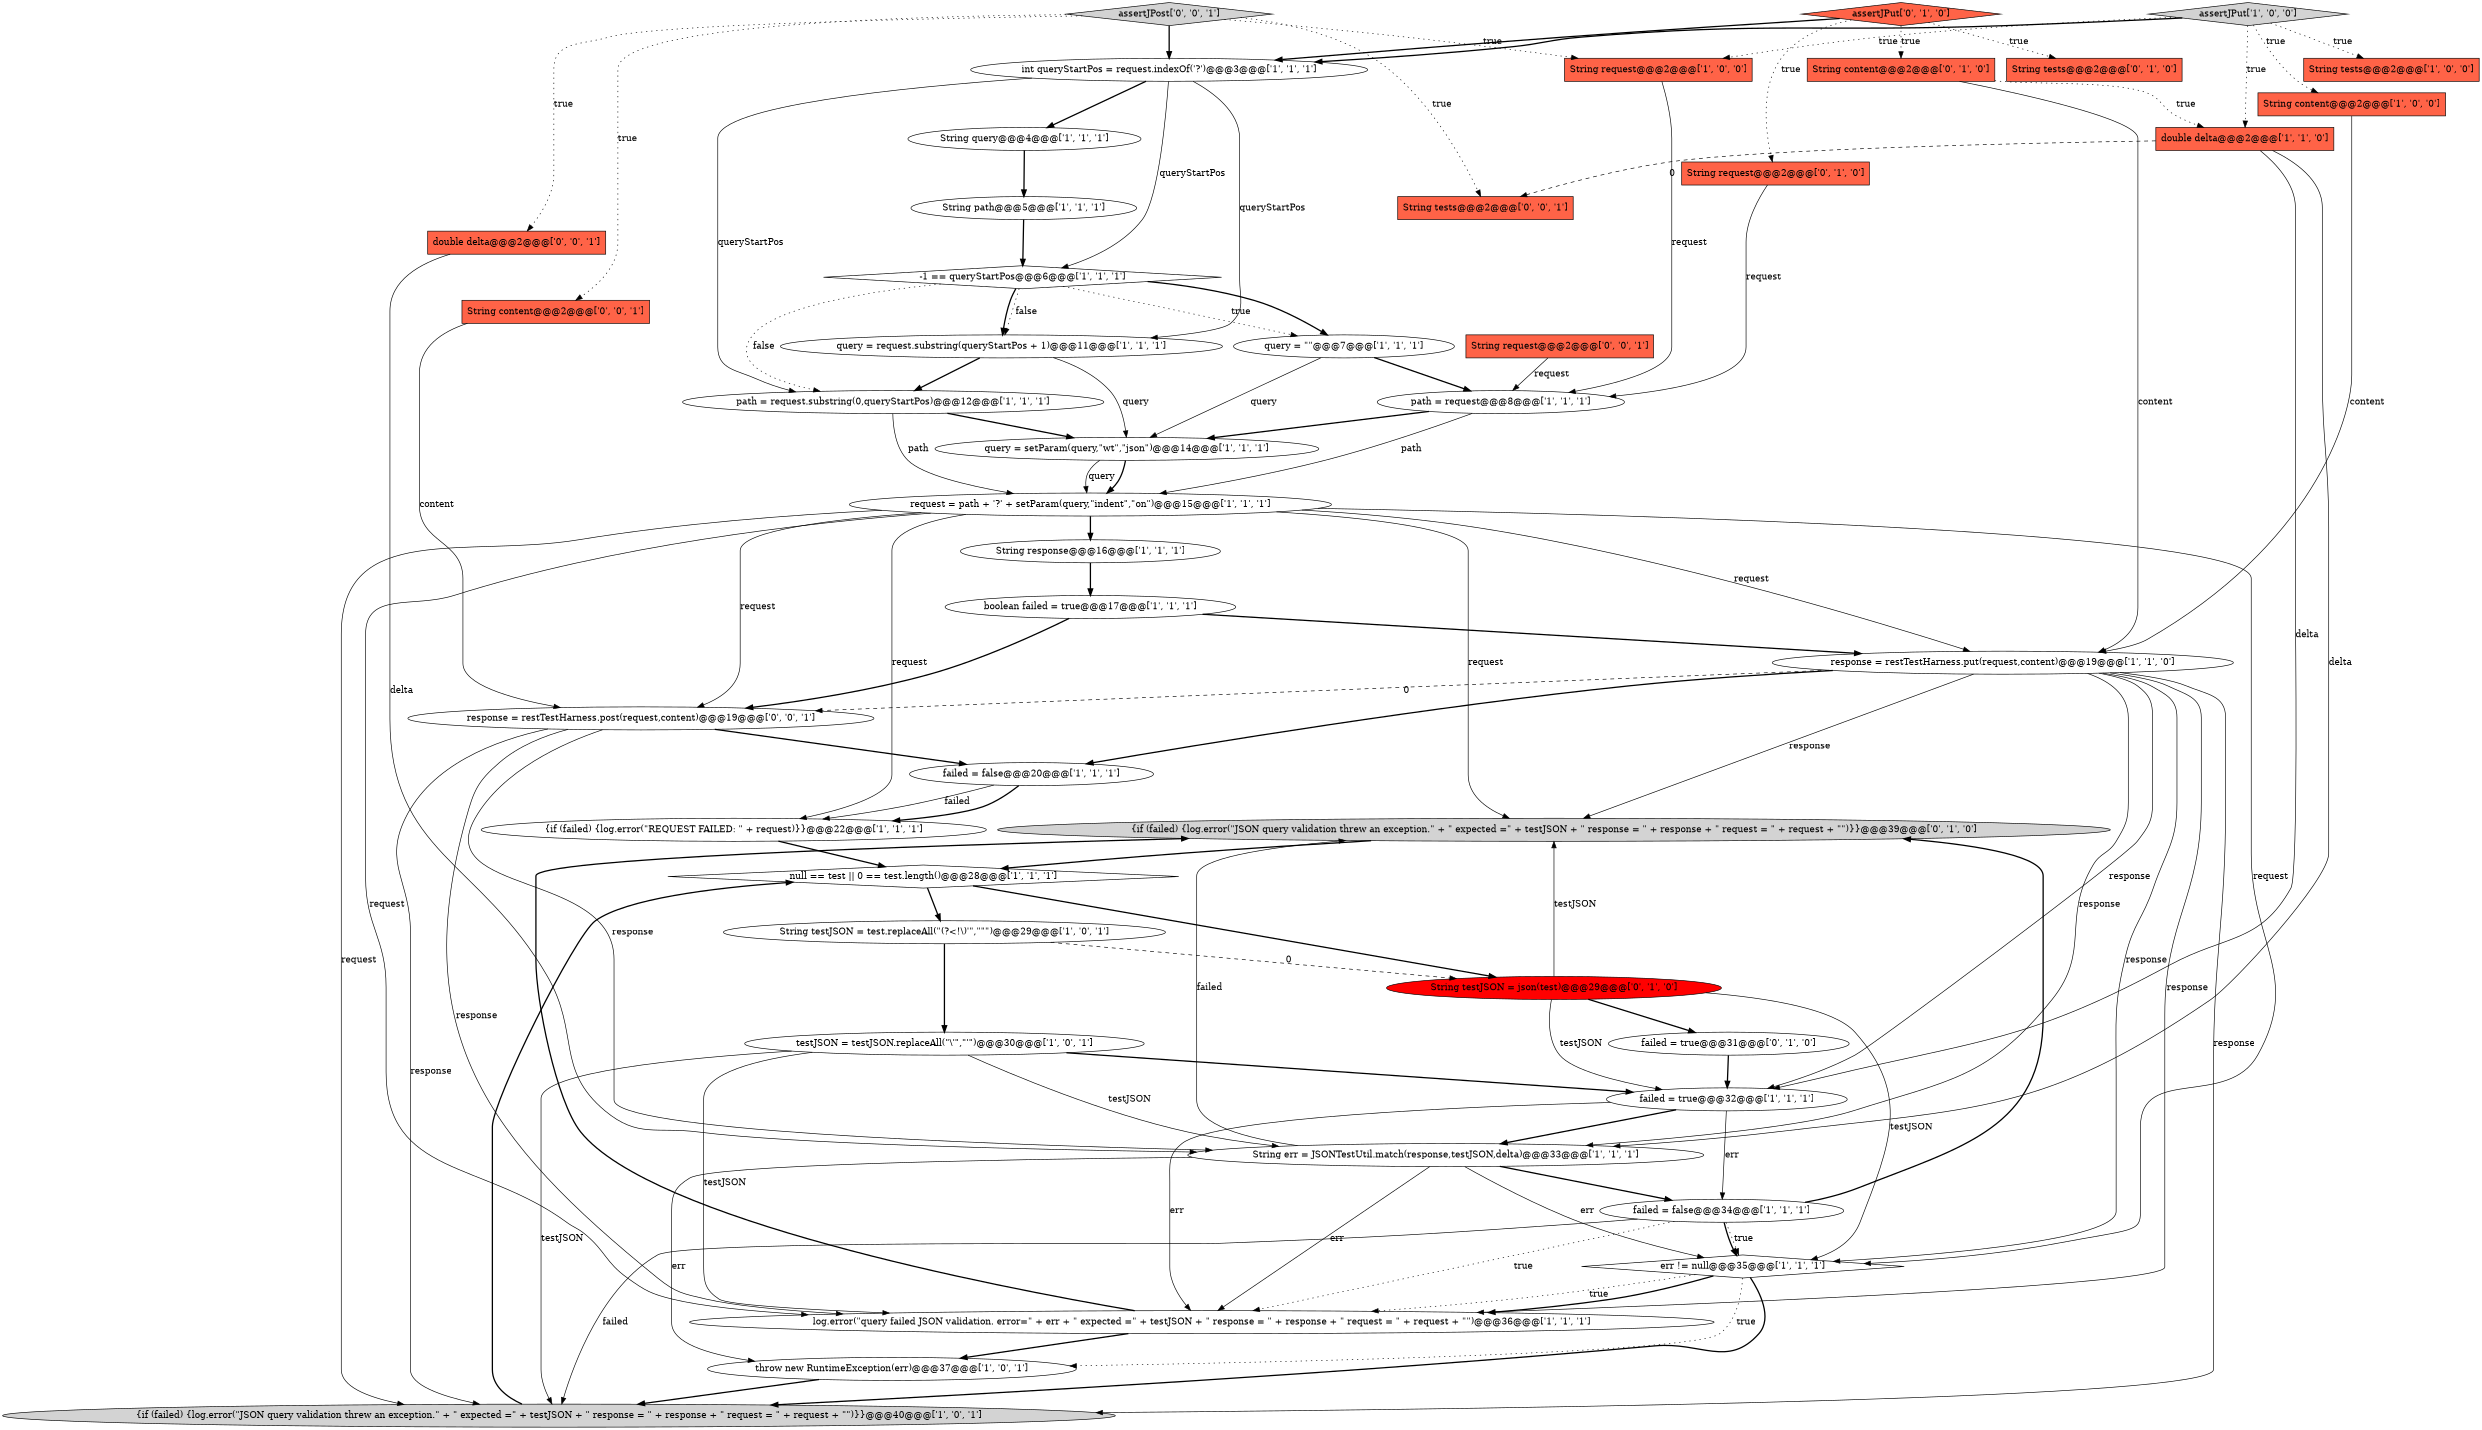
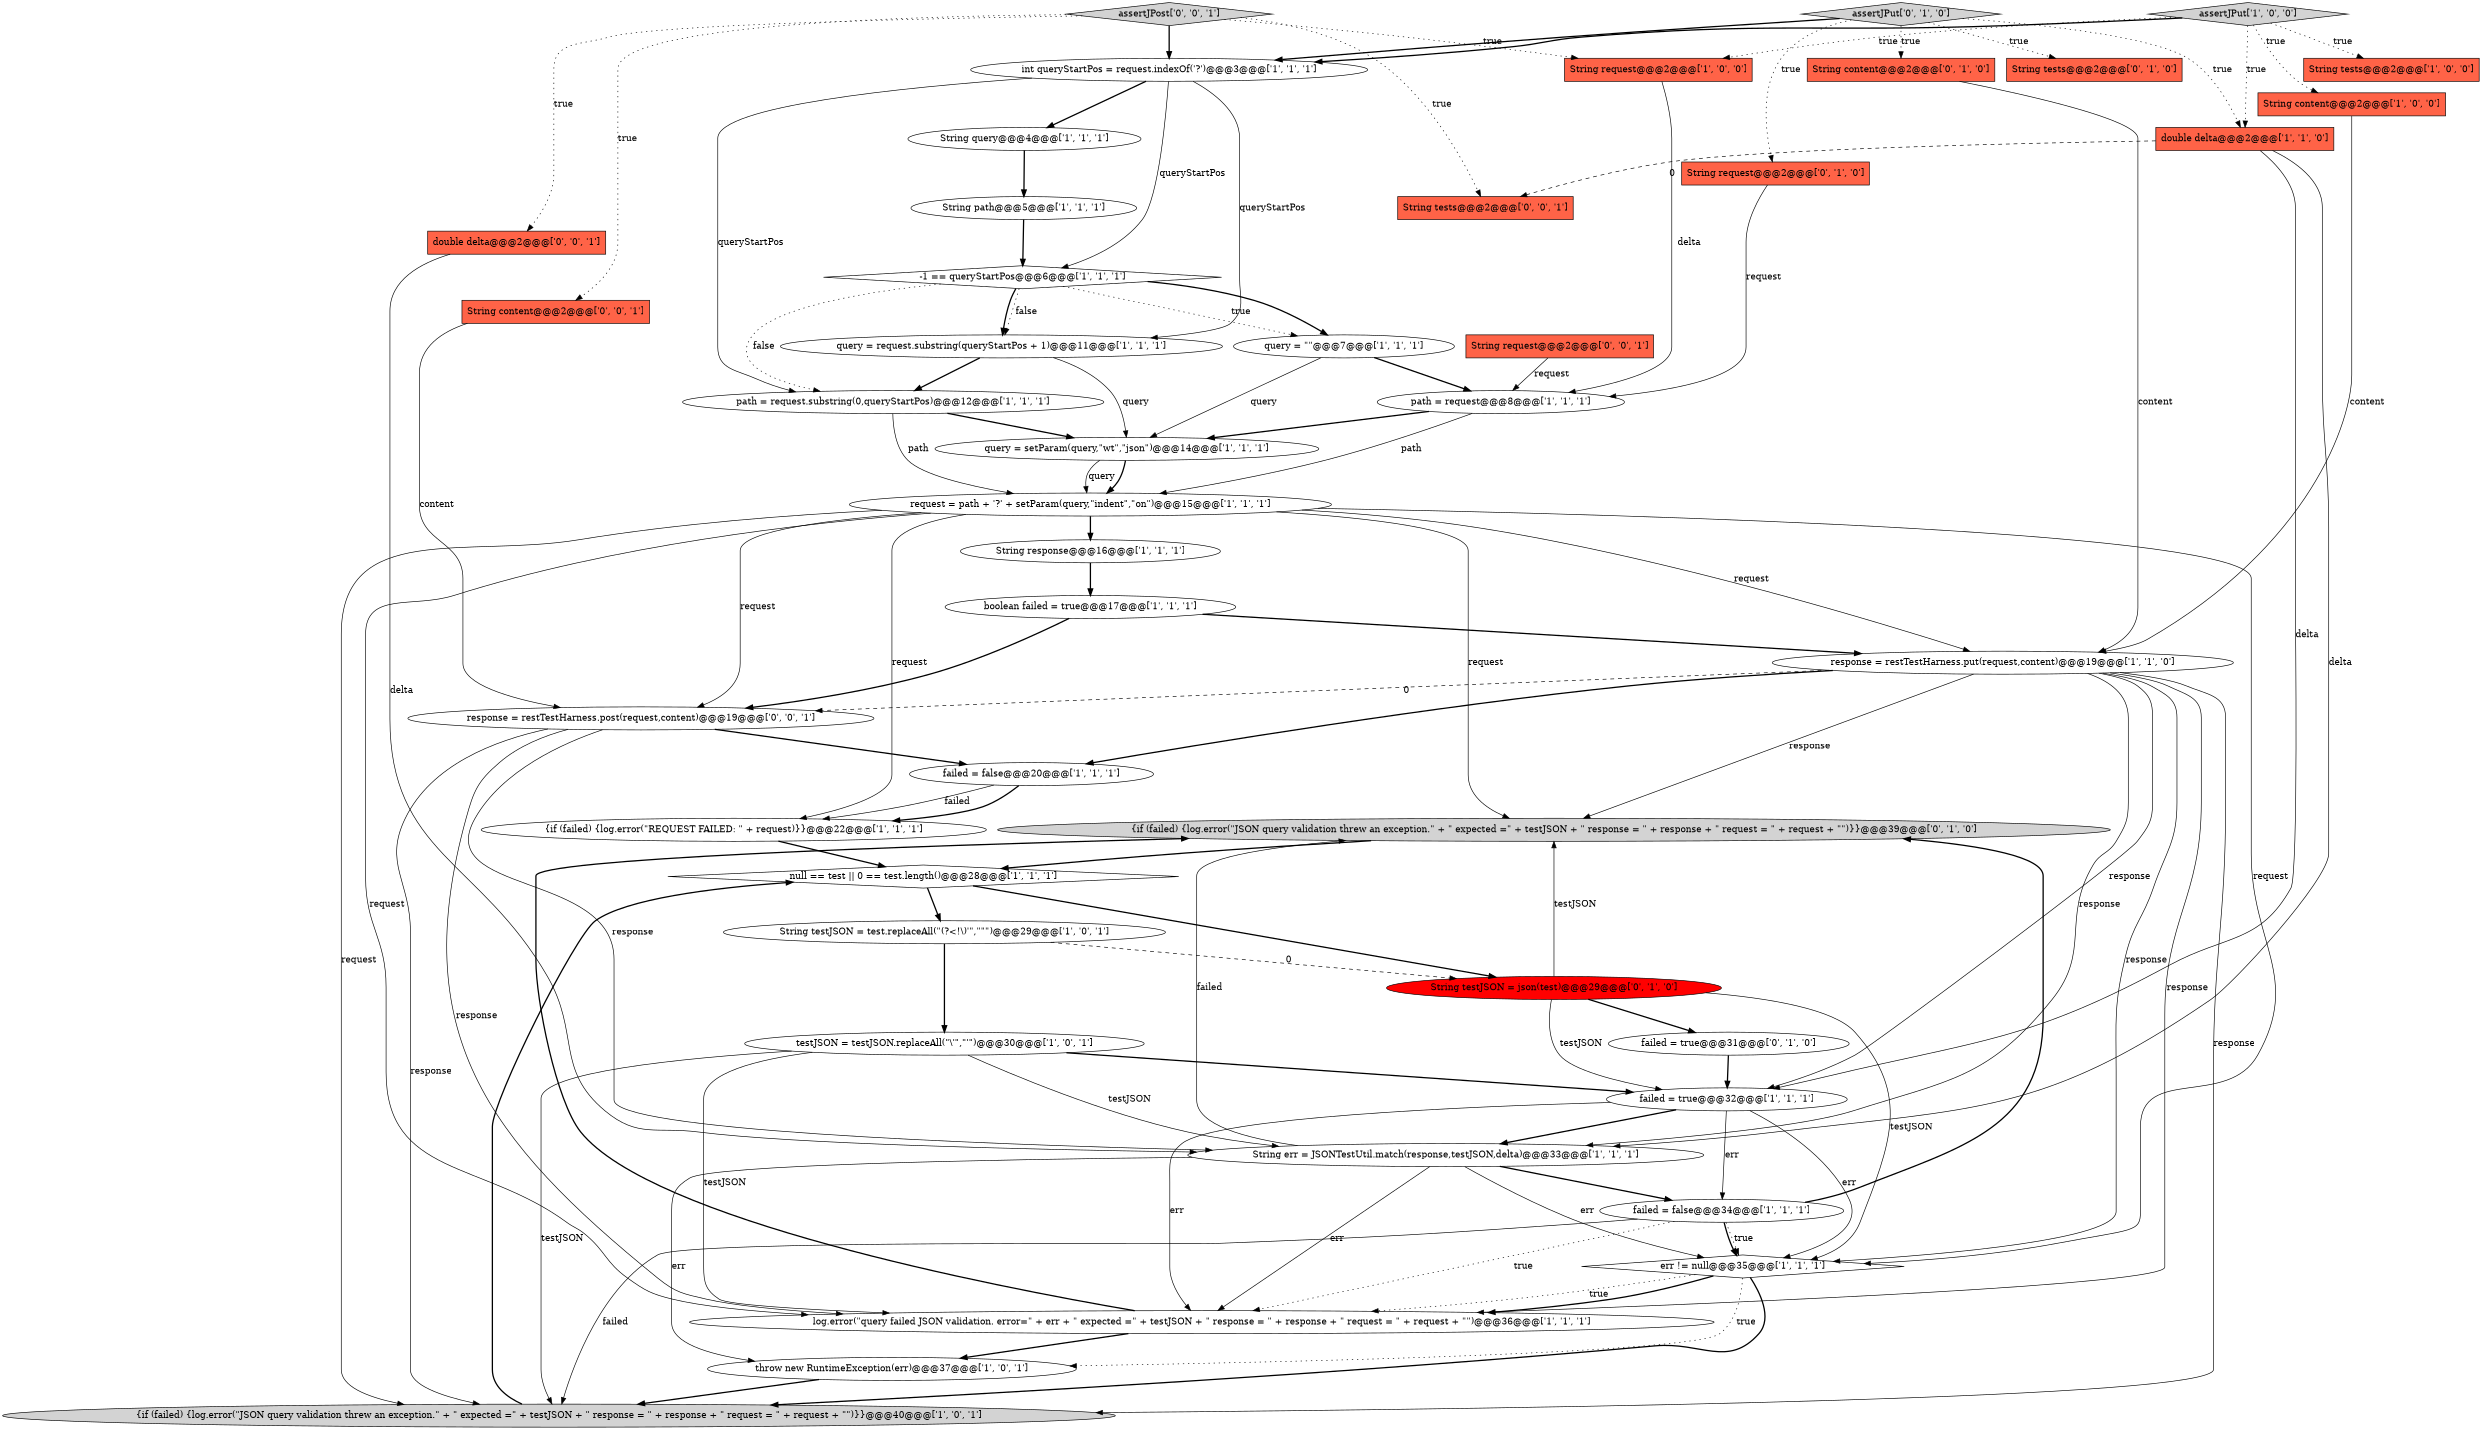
node "assertJPut['0', '1', '0']": fillcolor tomato -> lightgray
edge "String content@@@2@@@['0', '1', '0']" -> "double delta@@@2@@@['1', '1', '0']": now "assertJPut['0', '1', '0']" -> "double delta@@@2@@@['1', '1', '0']"
edge "String request@@@2@@@['1', '0', '0']" -> "path = request@@@8@@@['1', '1', '1']": label "request" -> "delta"
edge "failed = true@@@32@@@['1', '1', '1']" -> "err != null@@@35@@@['1', '1', '1']": added, label "err"
